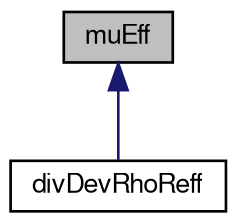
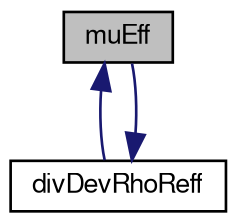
edge "muEff" -> "divDevRhoReff": added
